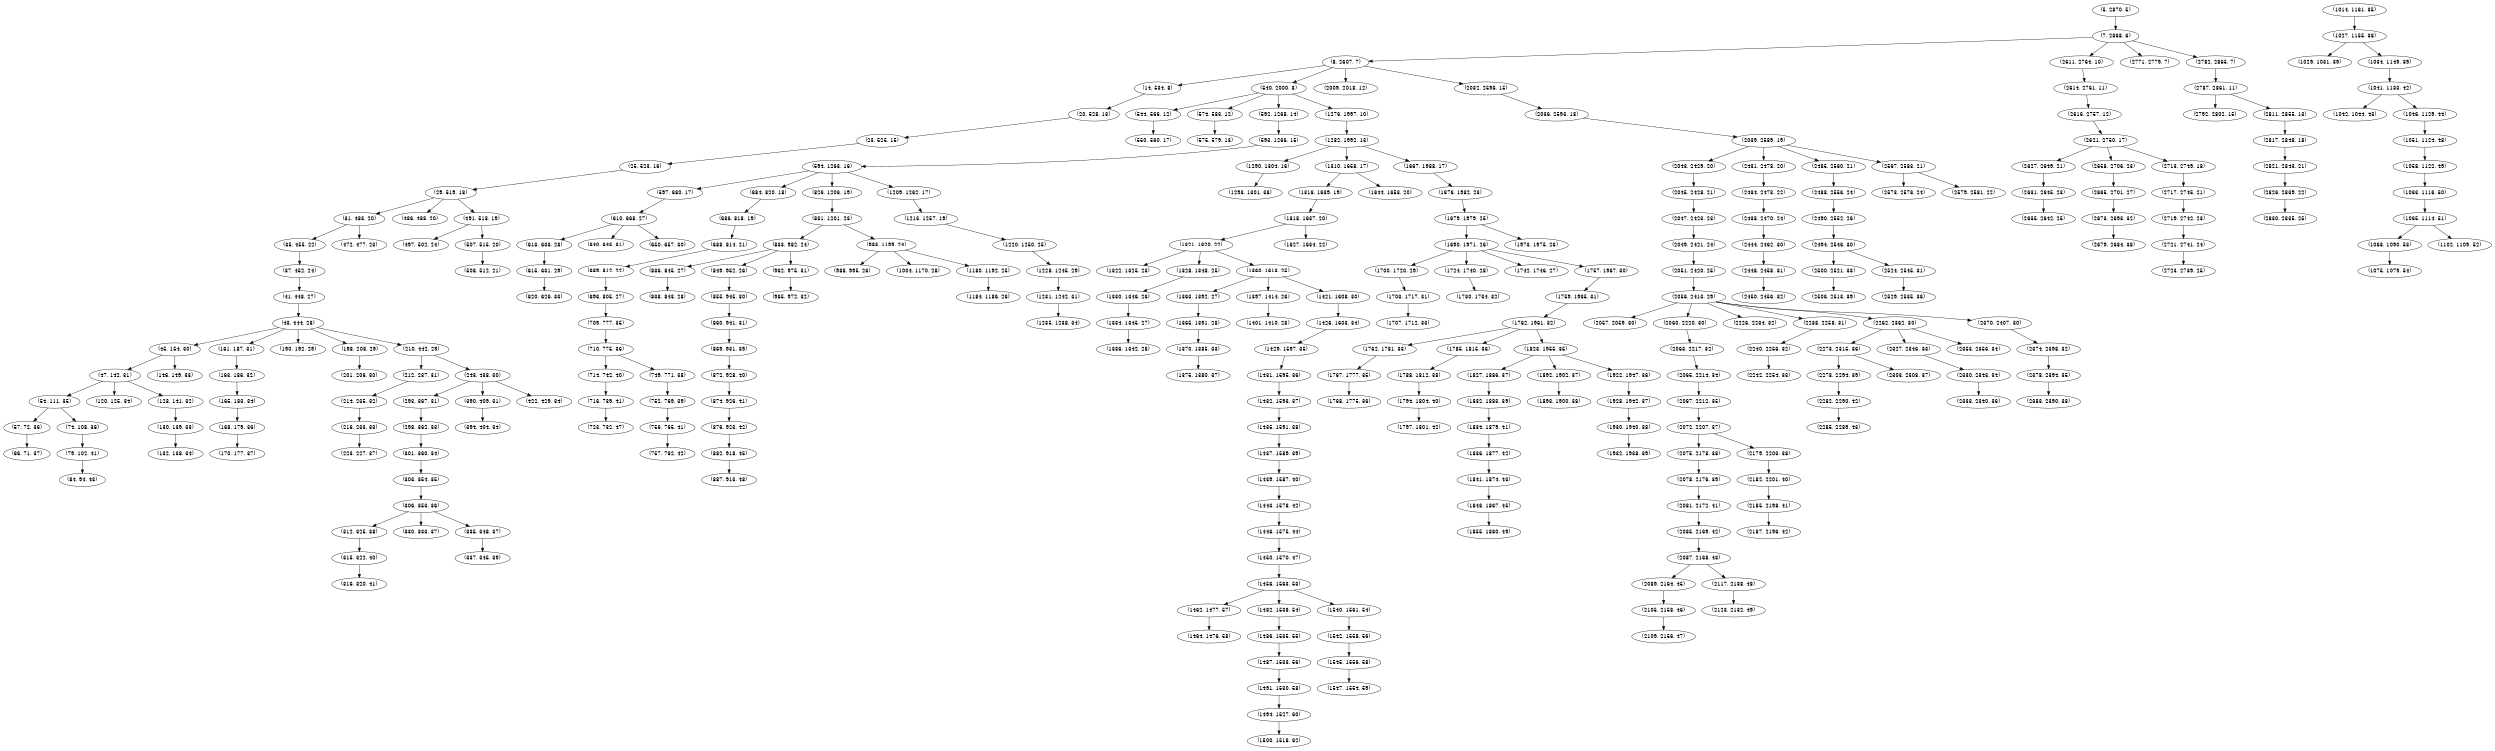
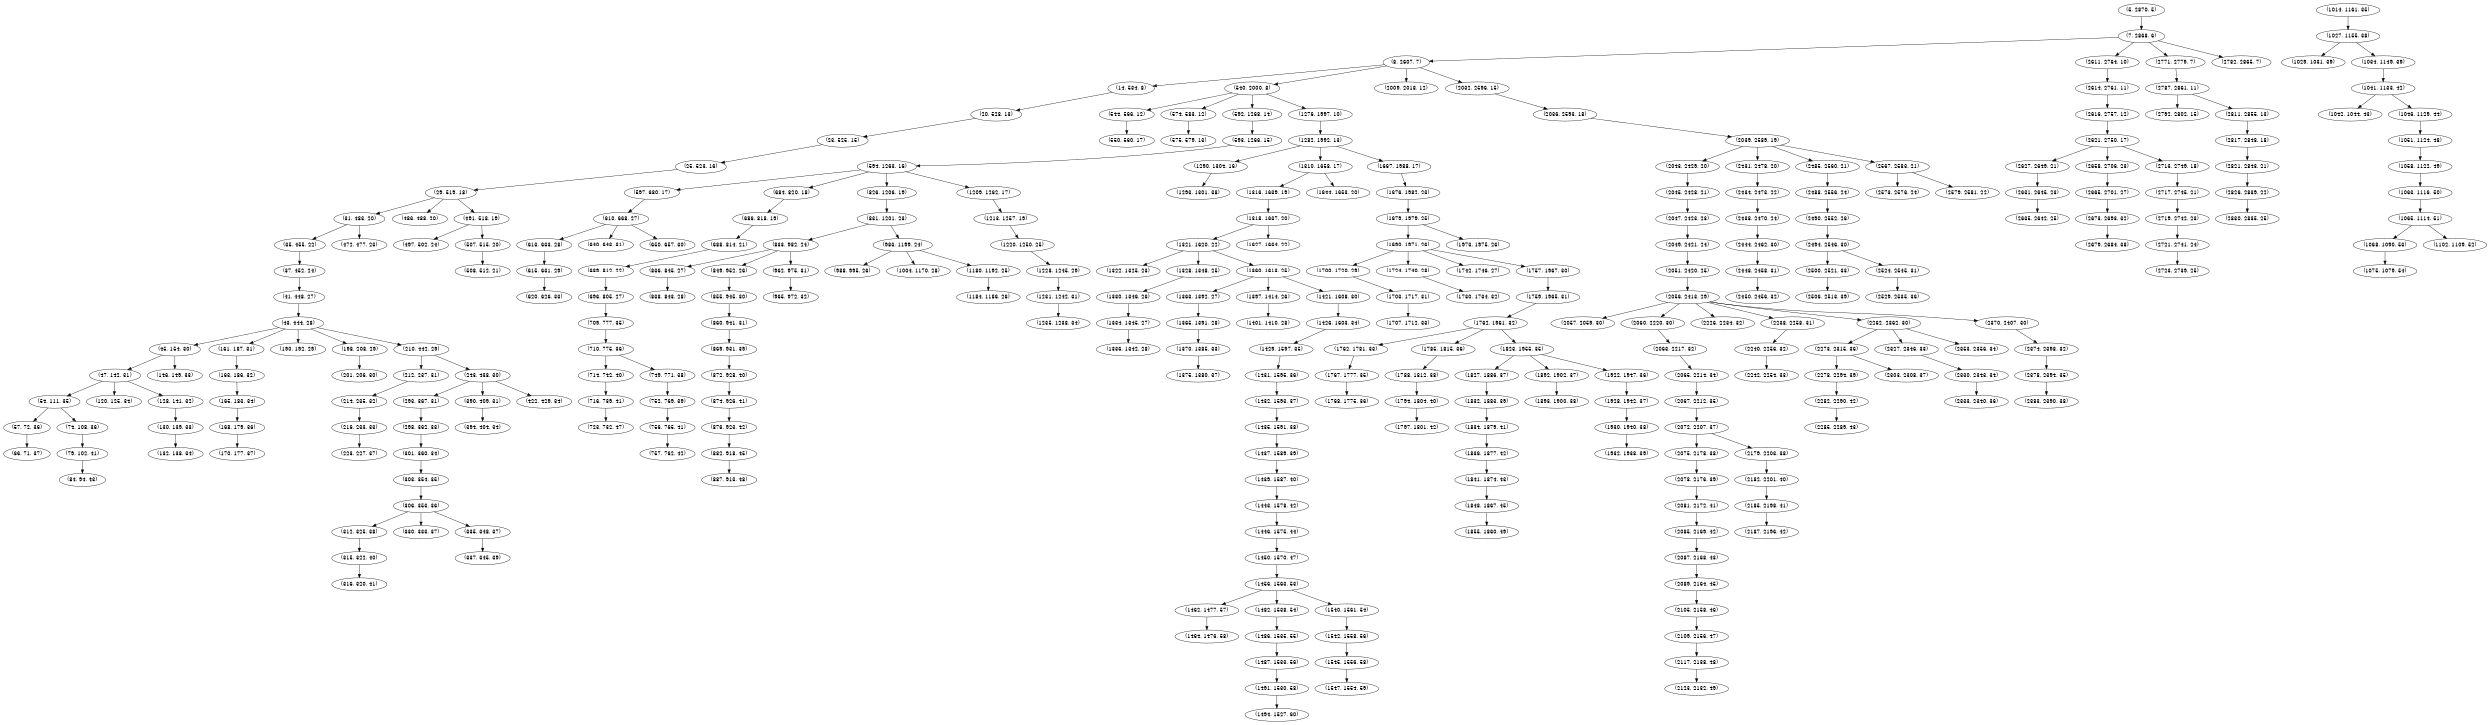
edge "(2782, 2865, 7)" -> "(2787, 2861, 11)": now "(2771, 2779, 7)" -> "(2787, 2861, 11)"
edge "(2087, 2168, 43)" -> "(2117, 2138, 48)": now "(2109, 2156, 47)" -> "(2117, 2138, 48)"
node "(1500, 1518, 62)": removed
